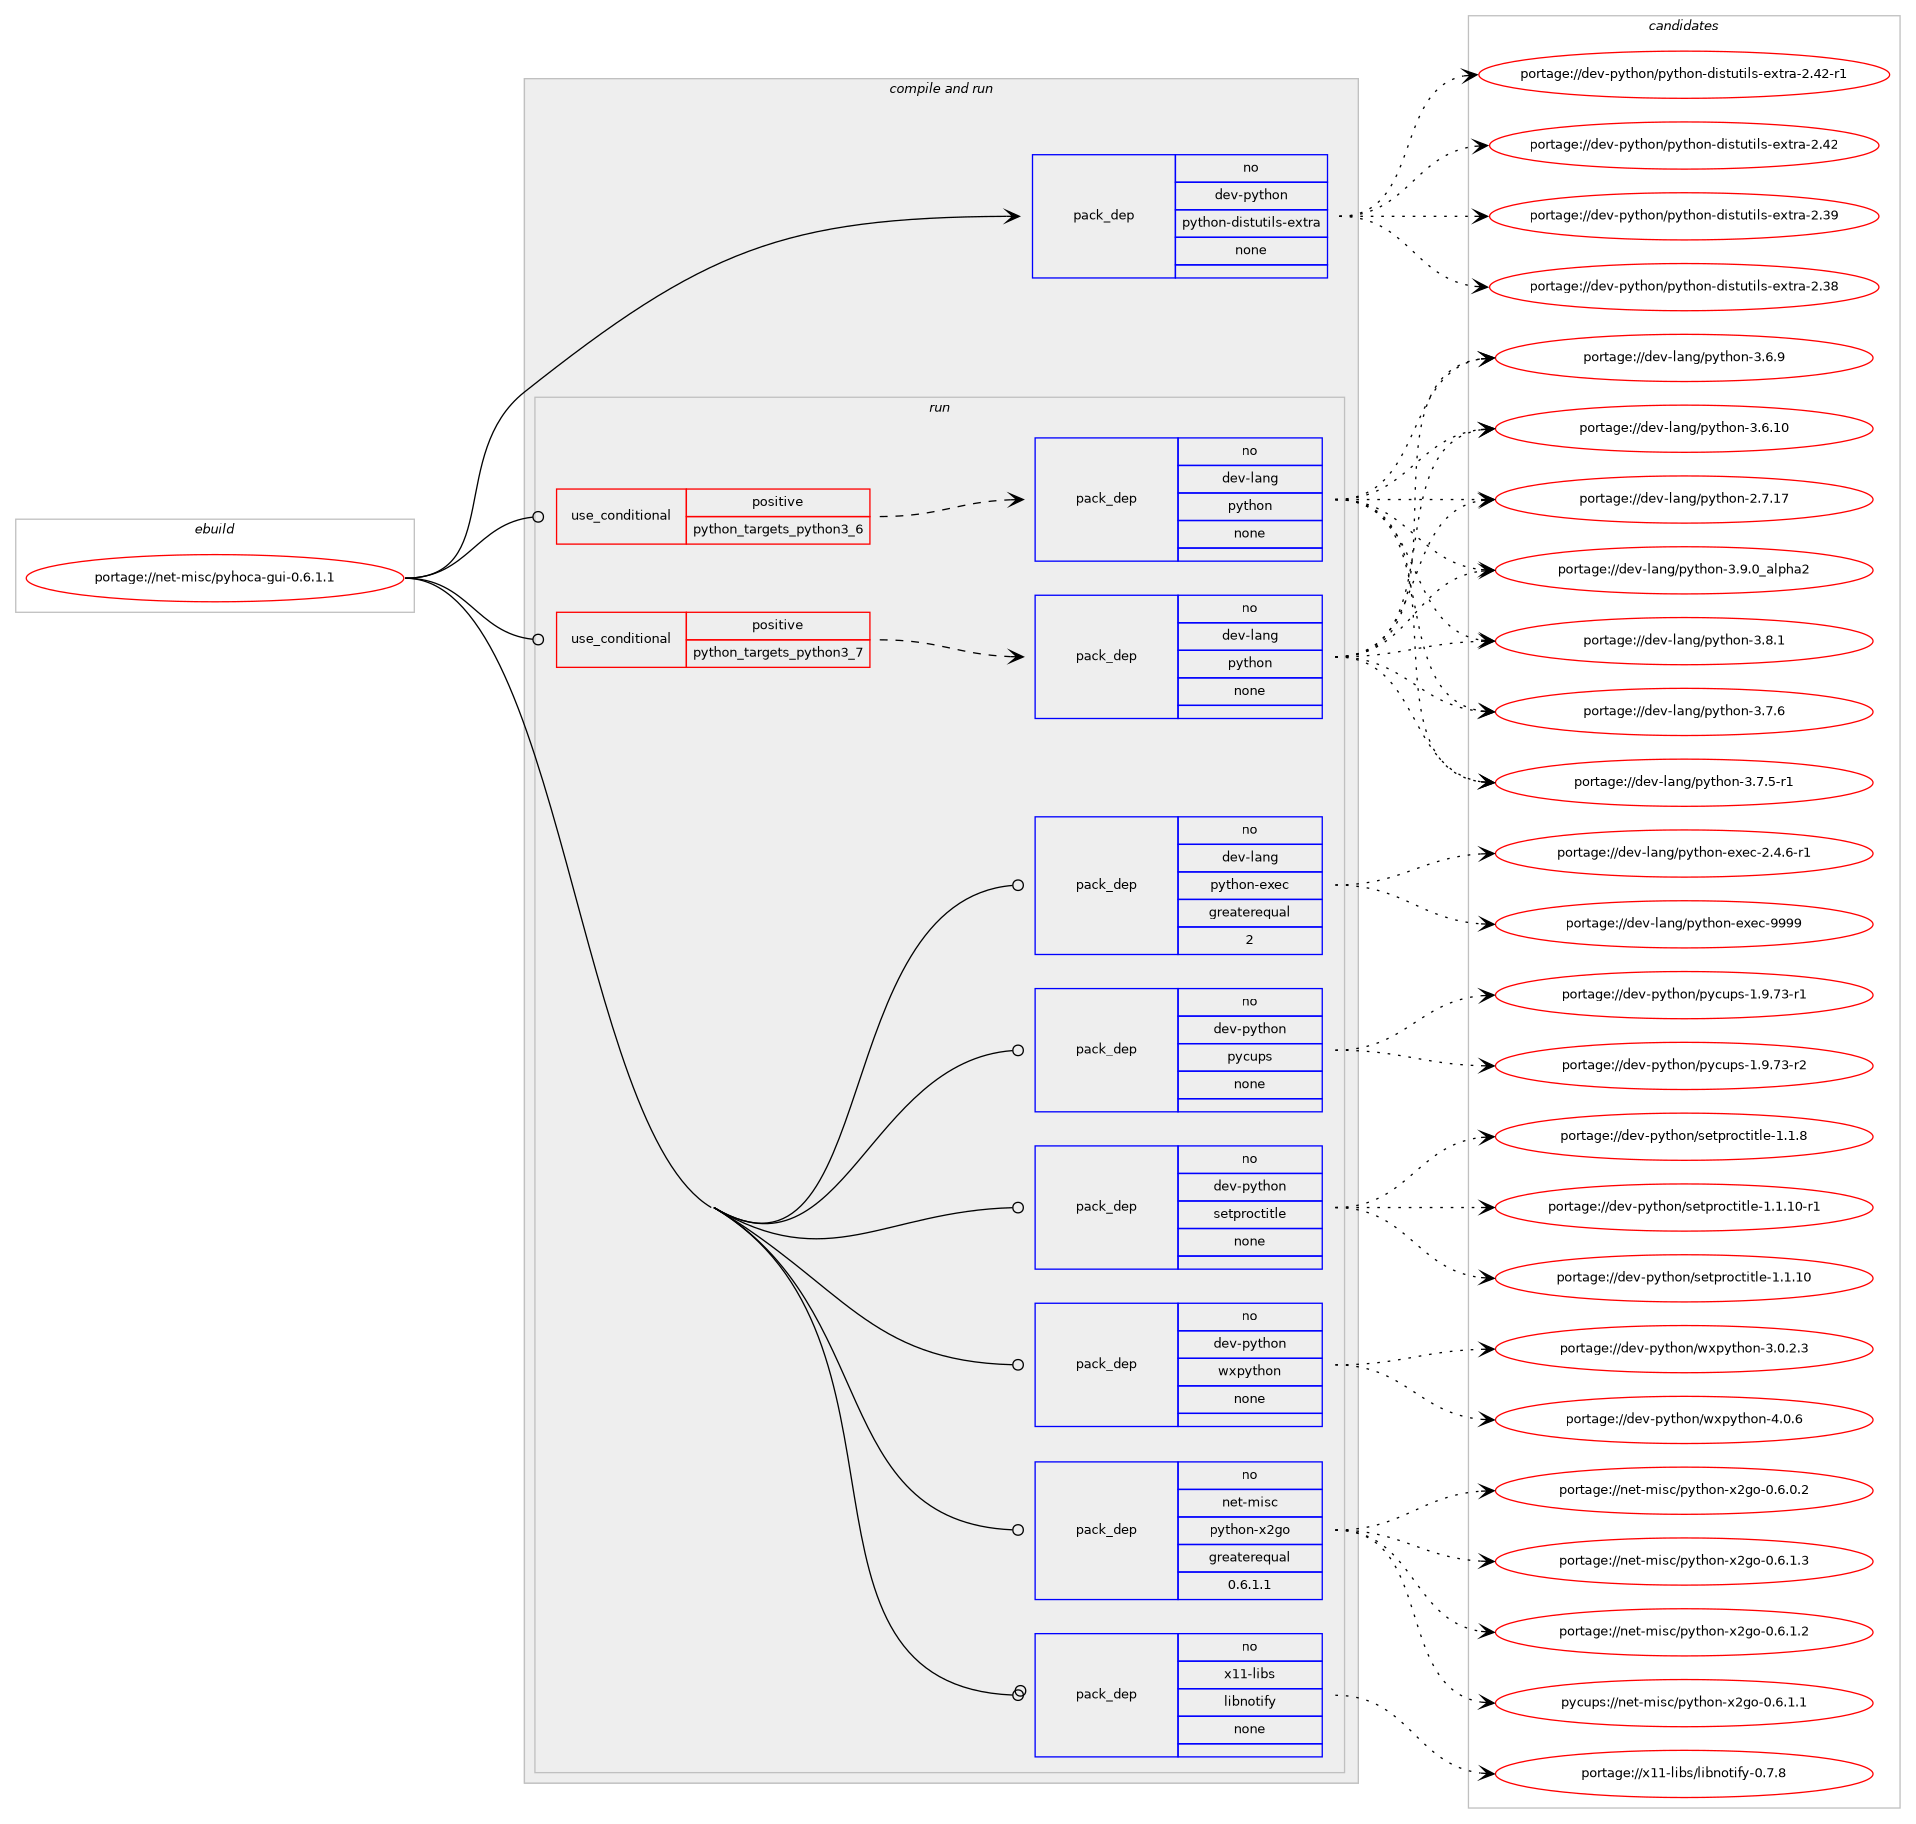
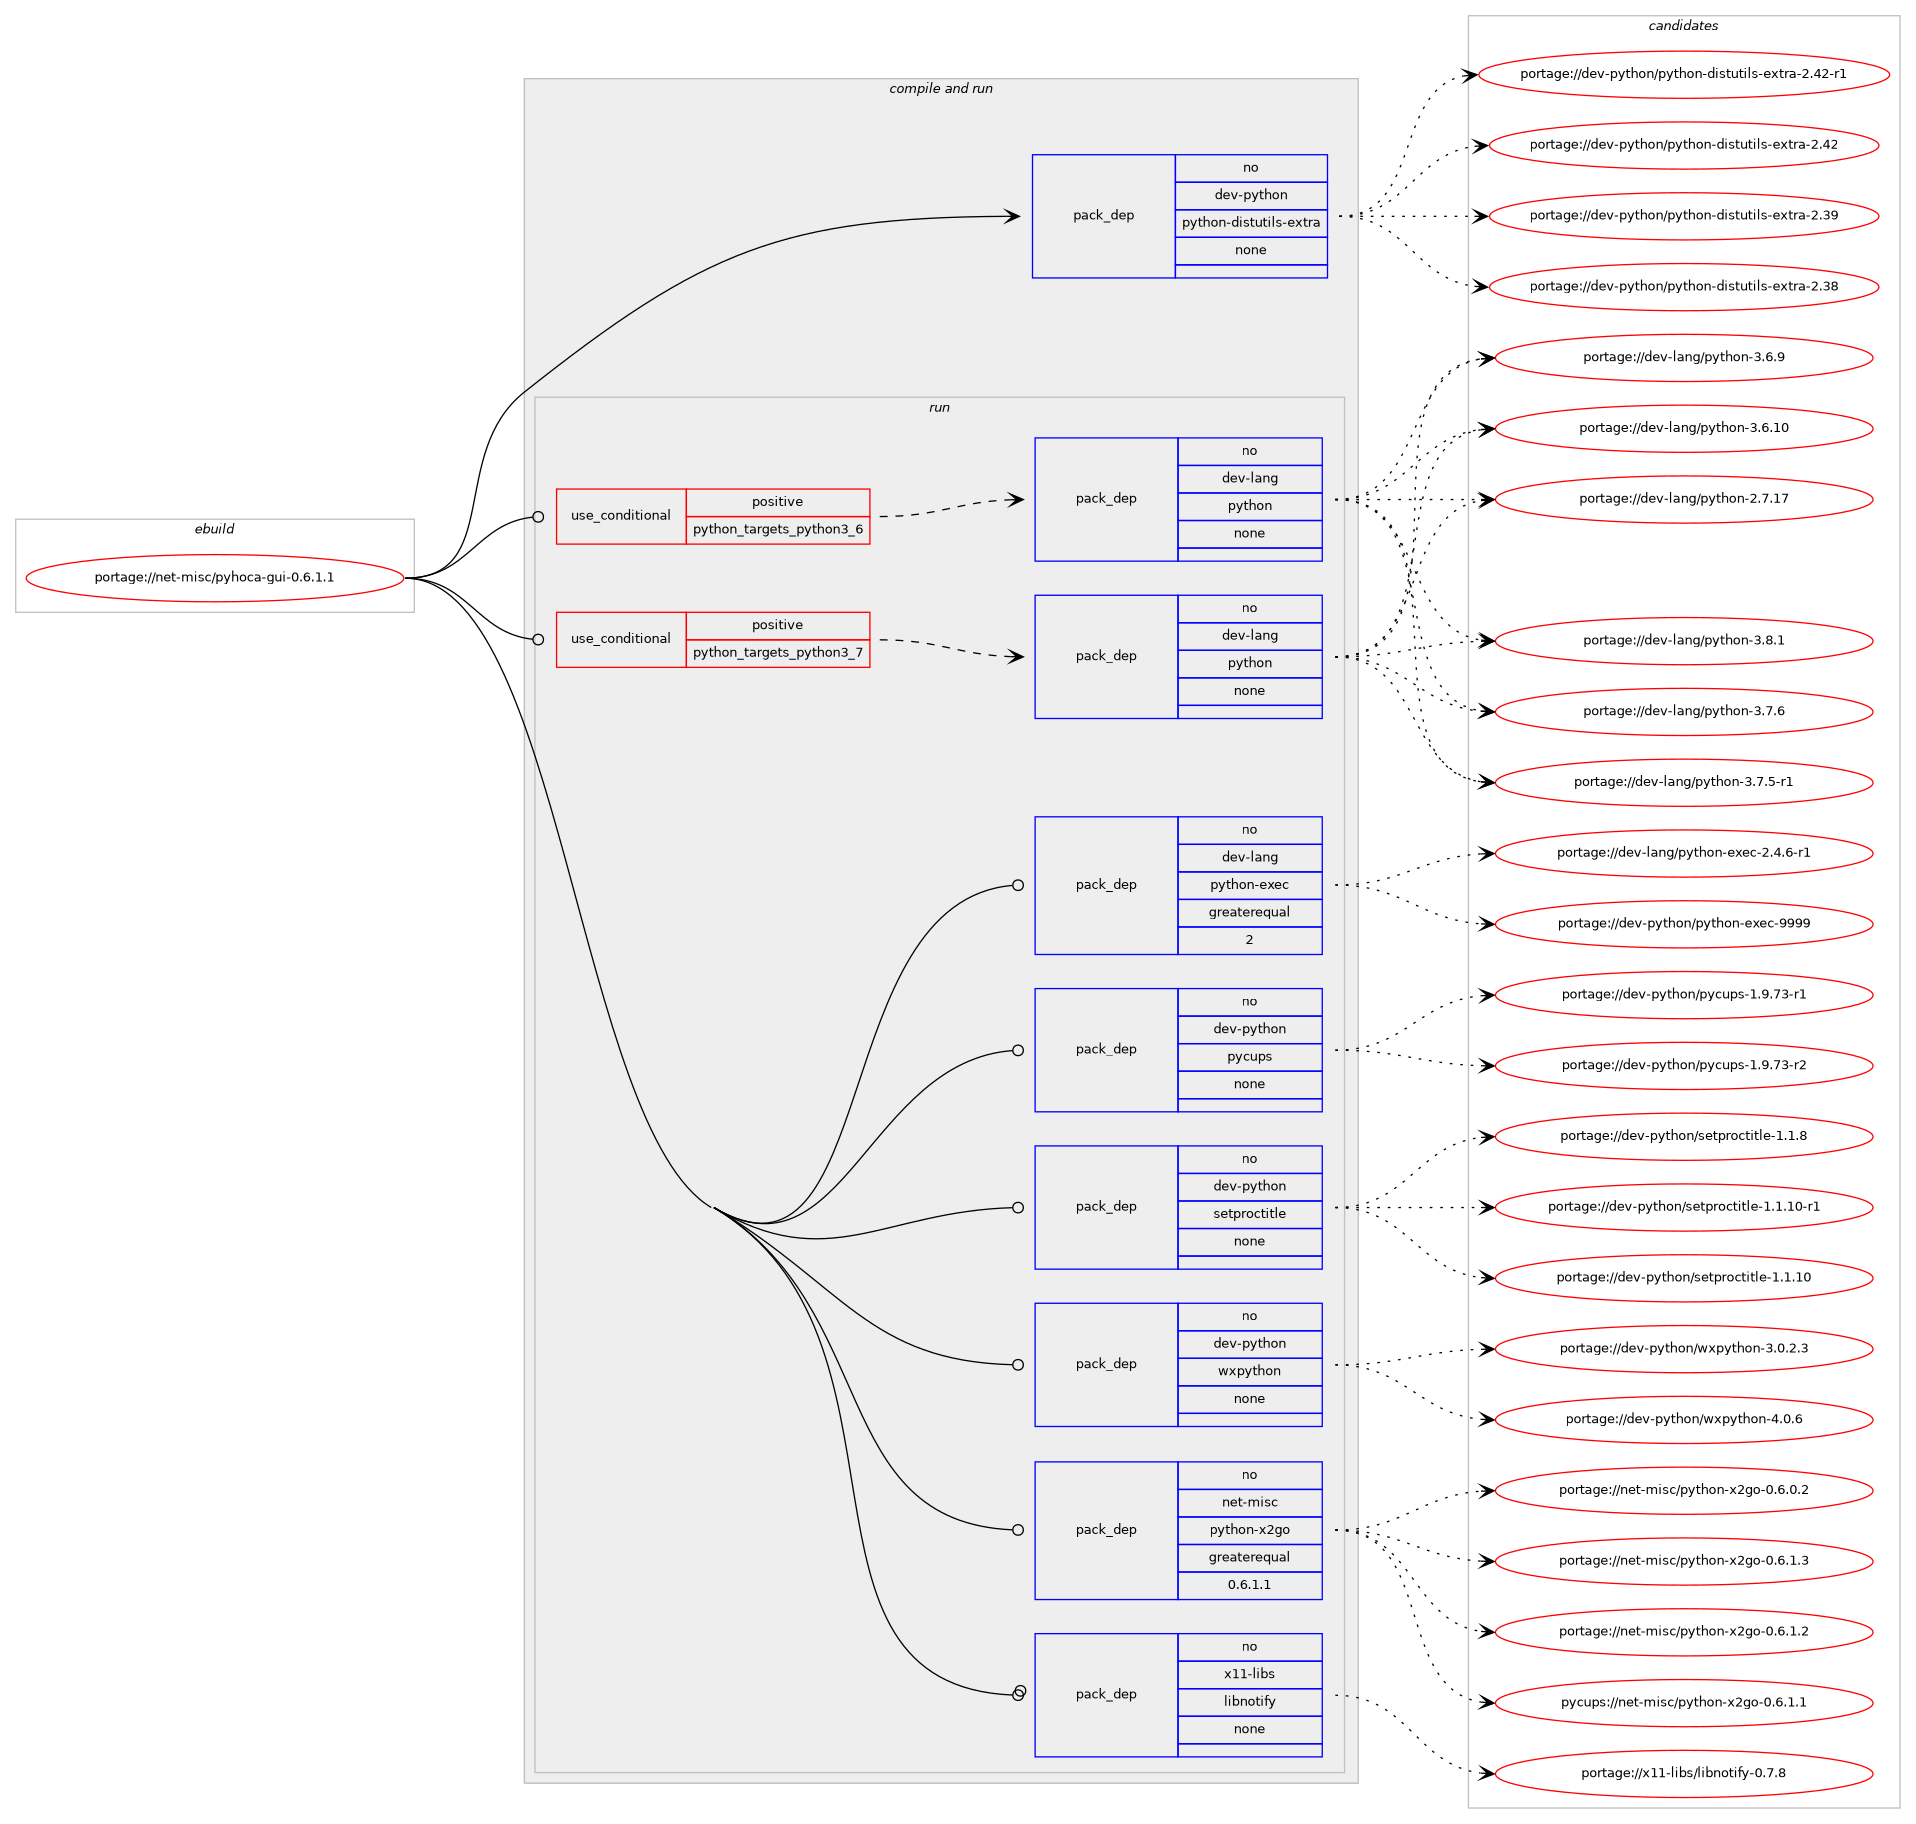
node "portage://dev-lang/python-3.9.0_alpha2": removed
node "portage://dev-lang/python-exec-9999": label "portage://dev-lang/python-exec-9999" -> "portage://dev-python/python-exec-9999"
